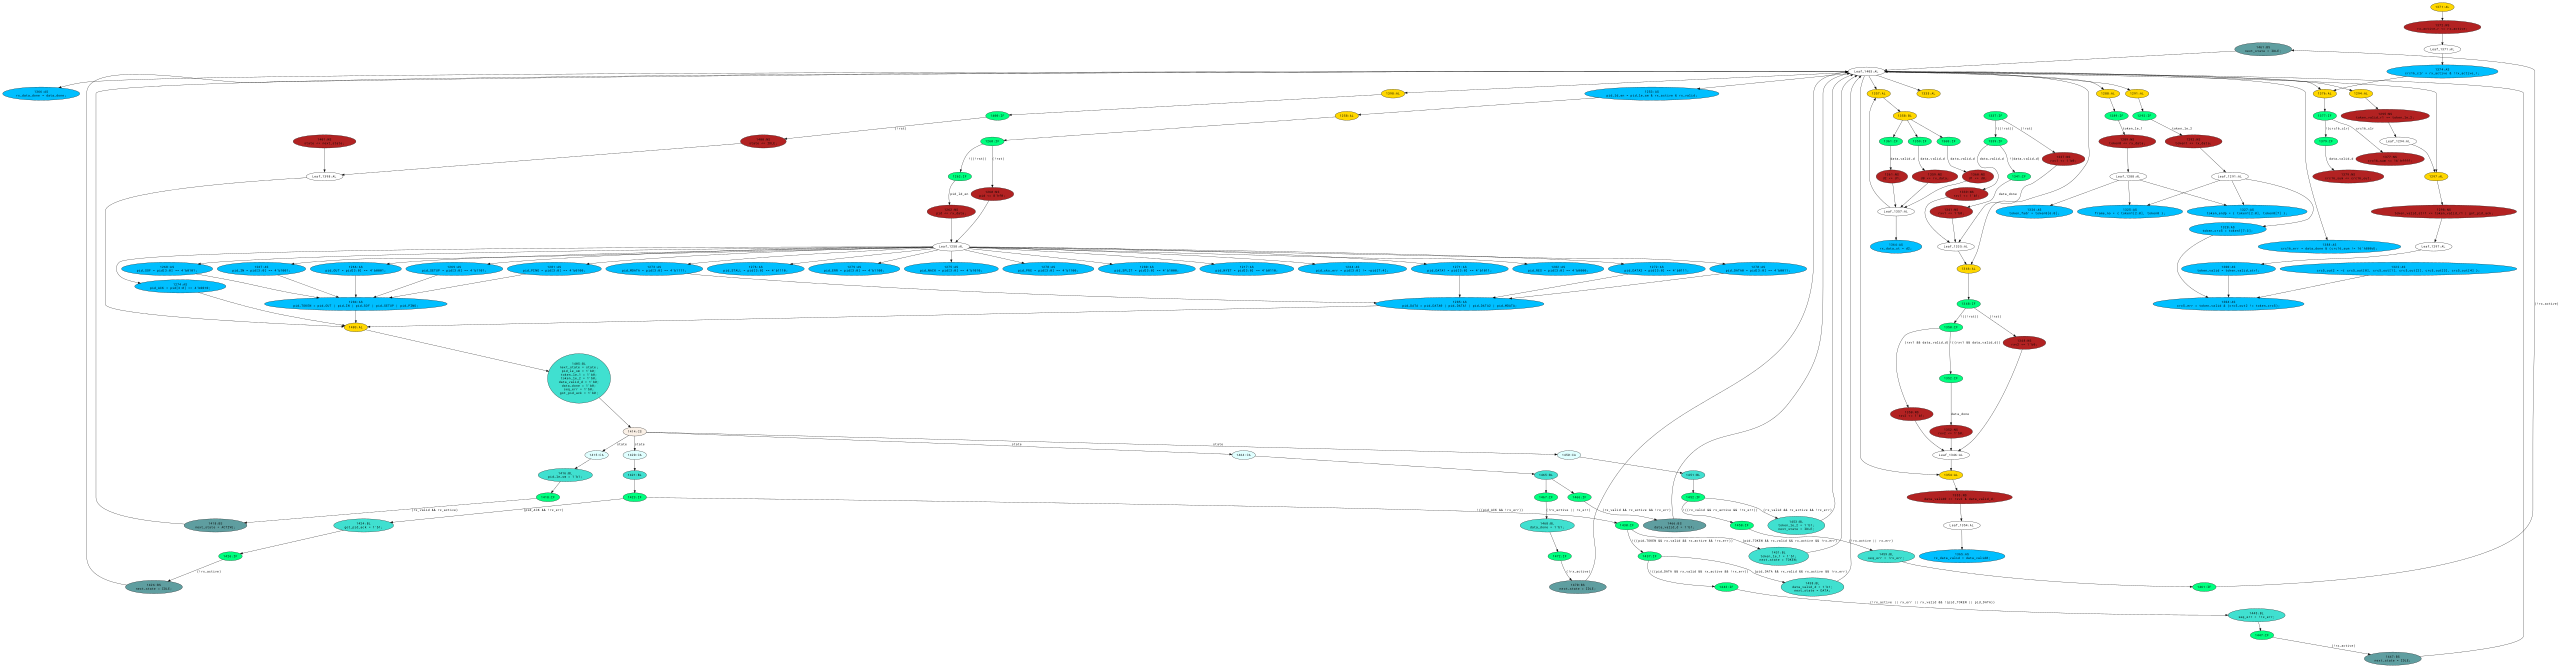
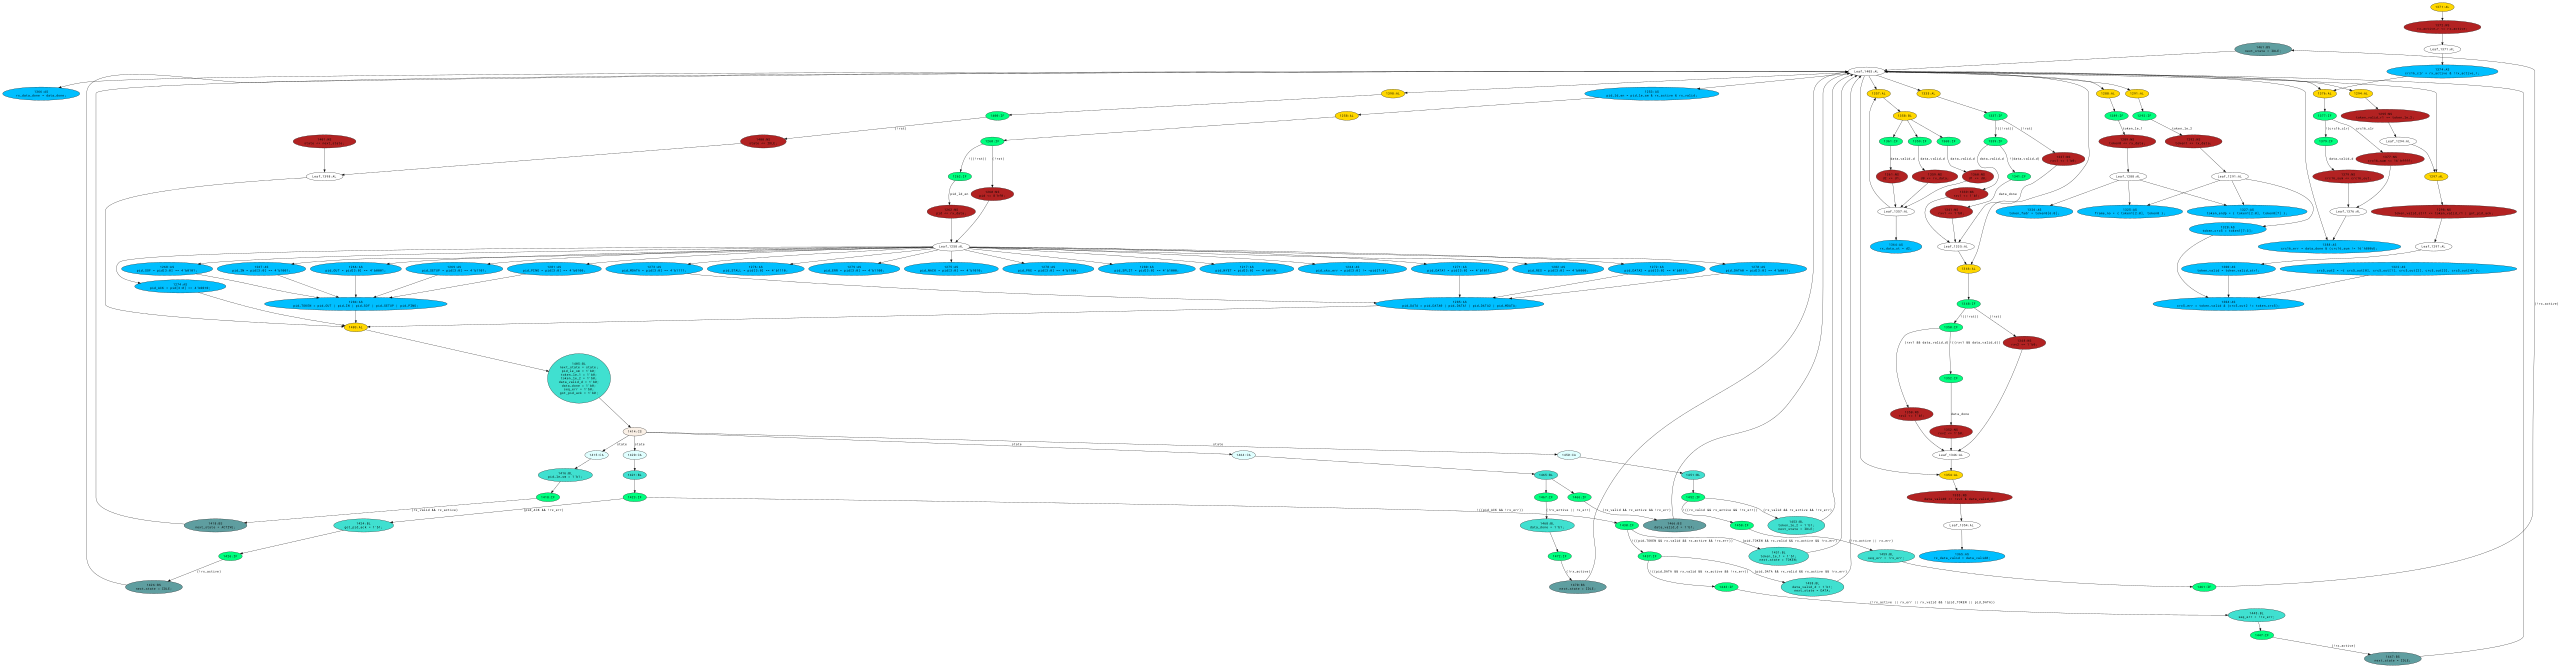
edge "1335:AL" -> "1337:IF": added
node "Leaf_1376:AL": added
